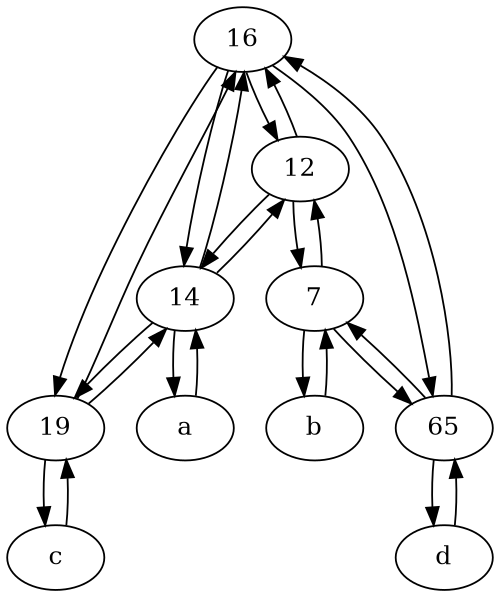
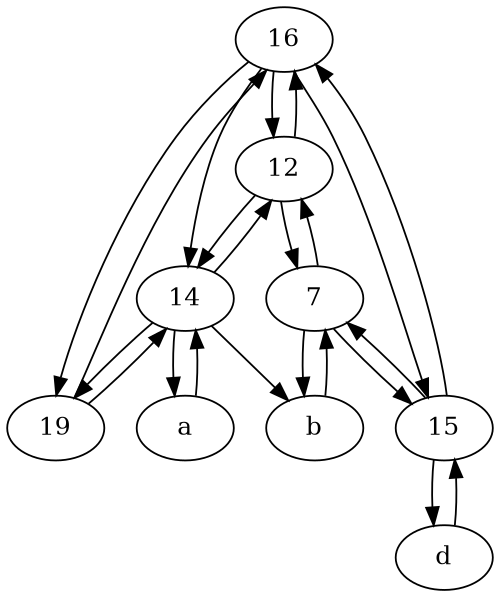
edge "14" -> "16": now "14" -> "b"
node "65": label "65" -> "15"
node "c": removed
